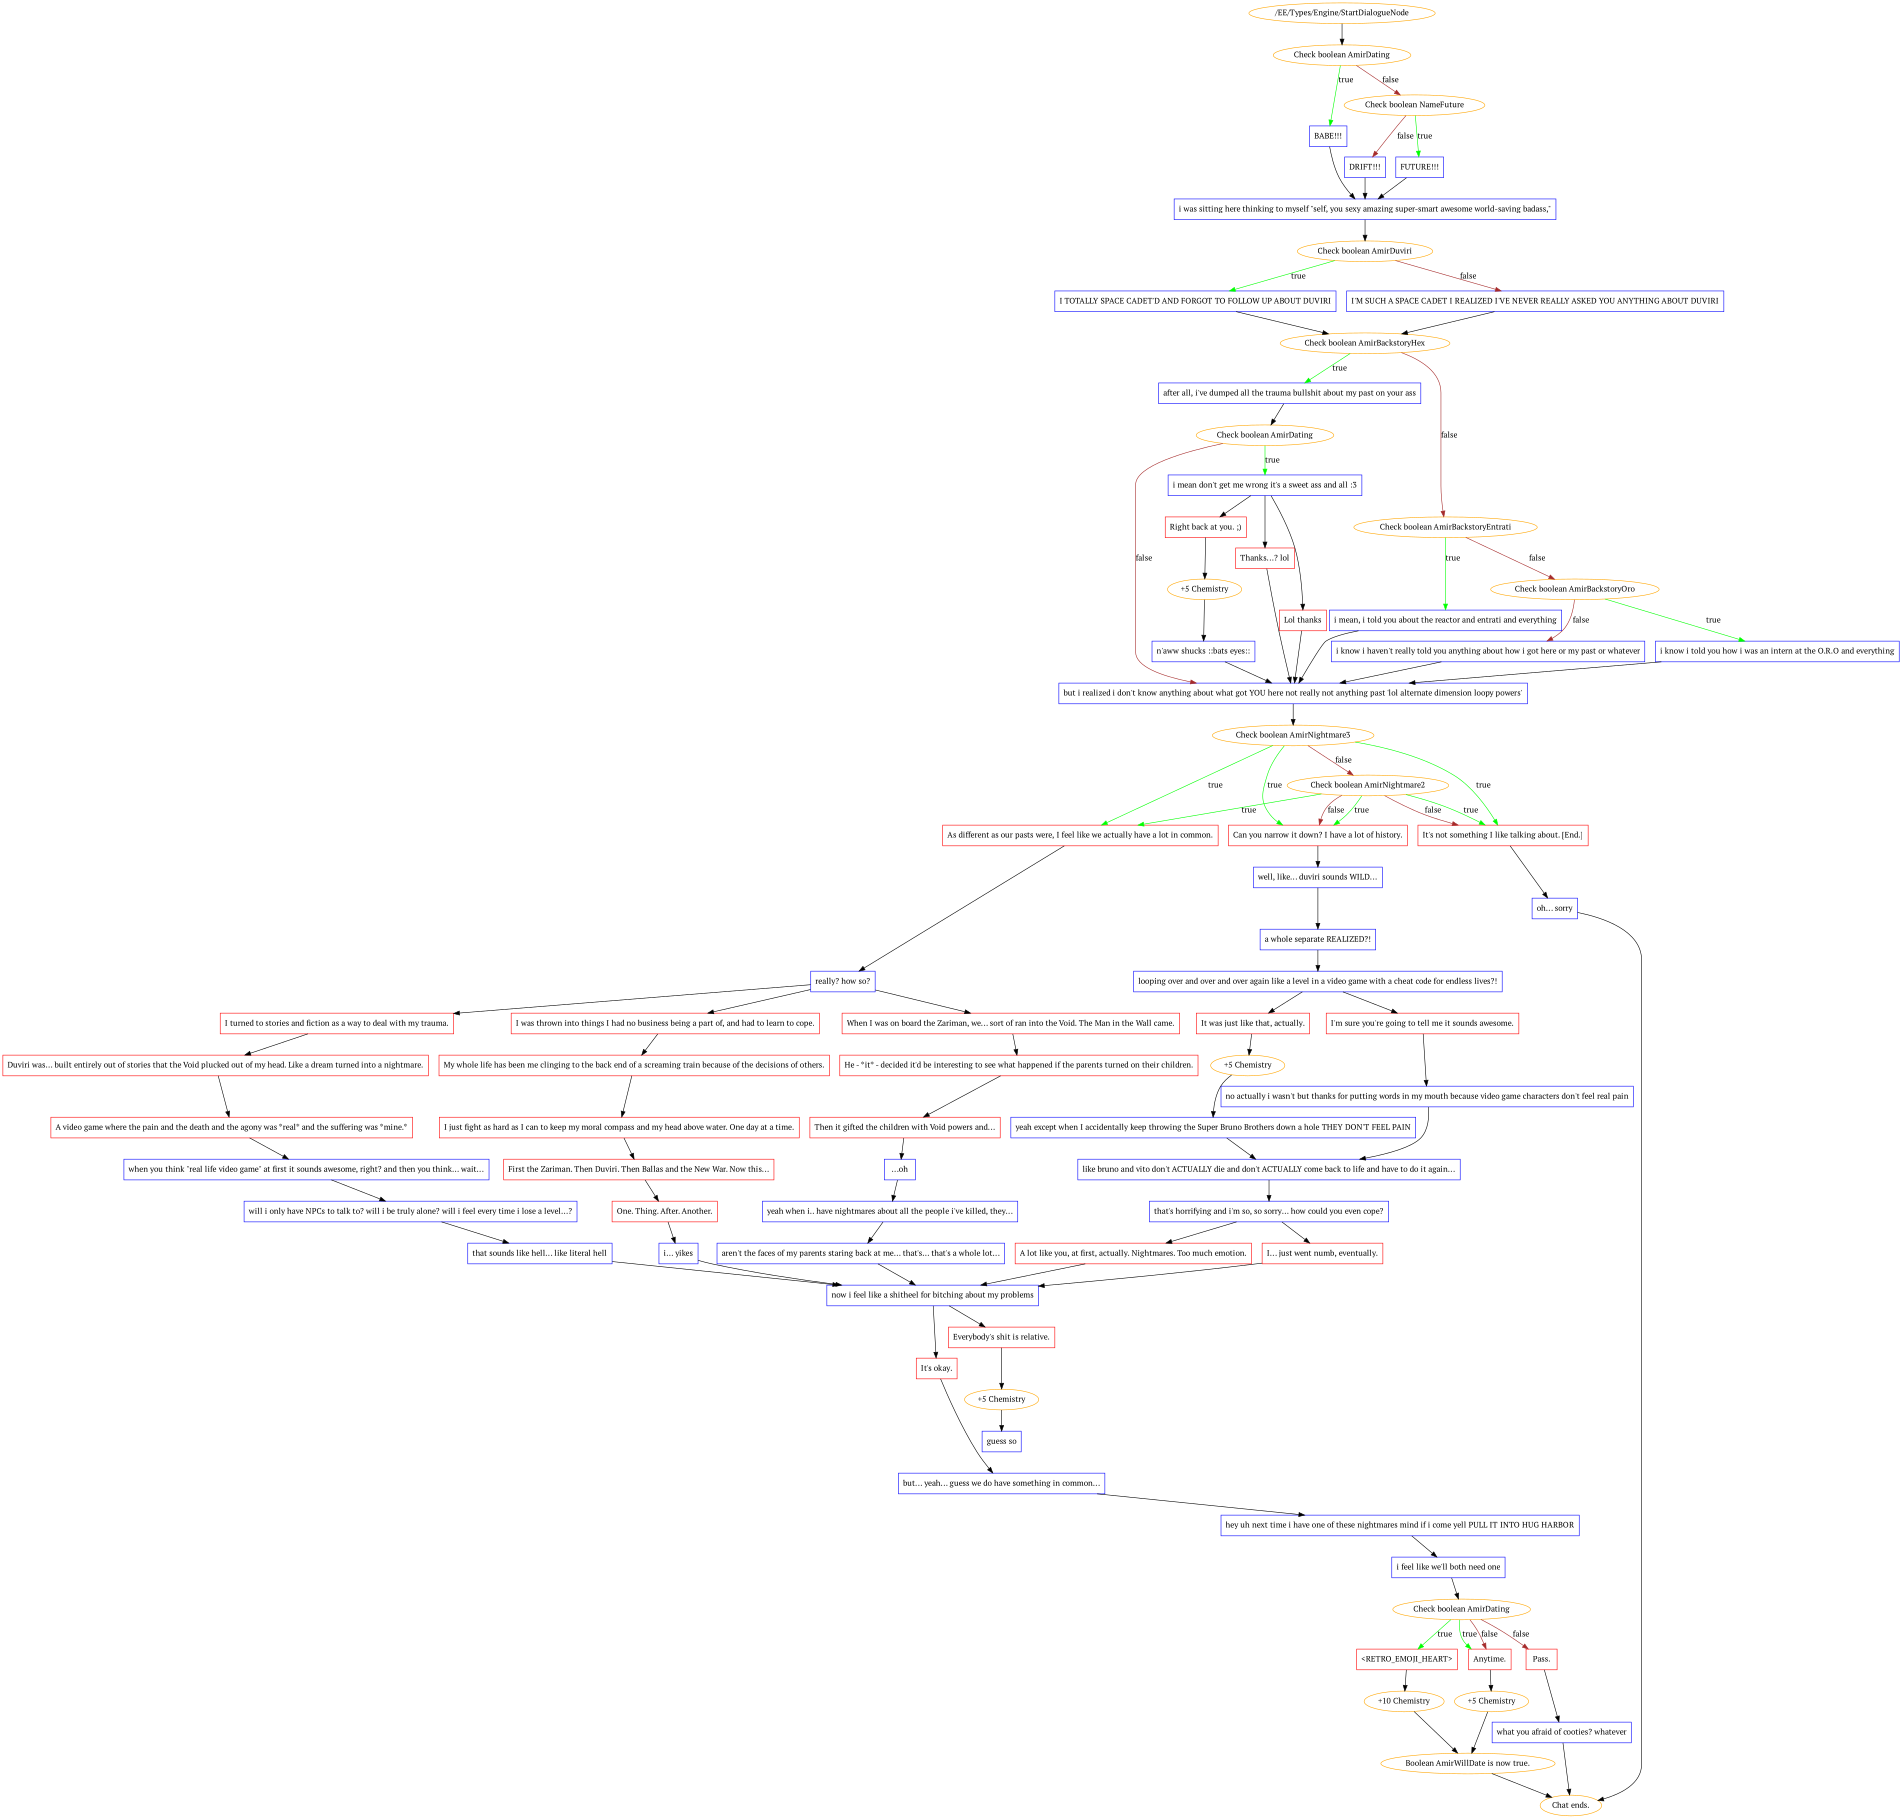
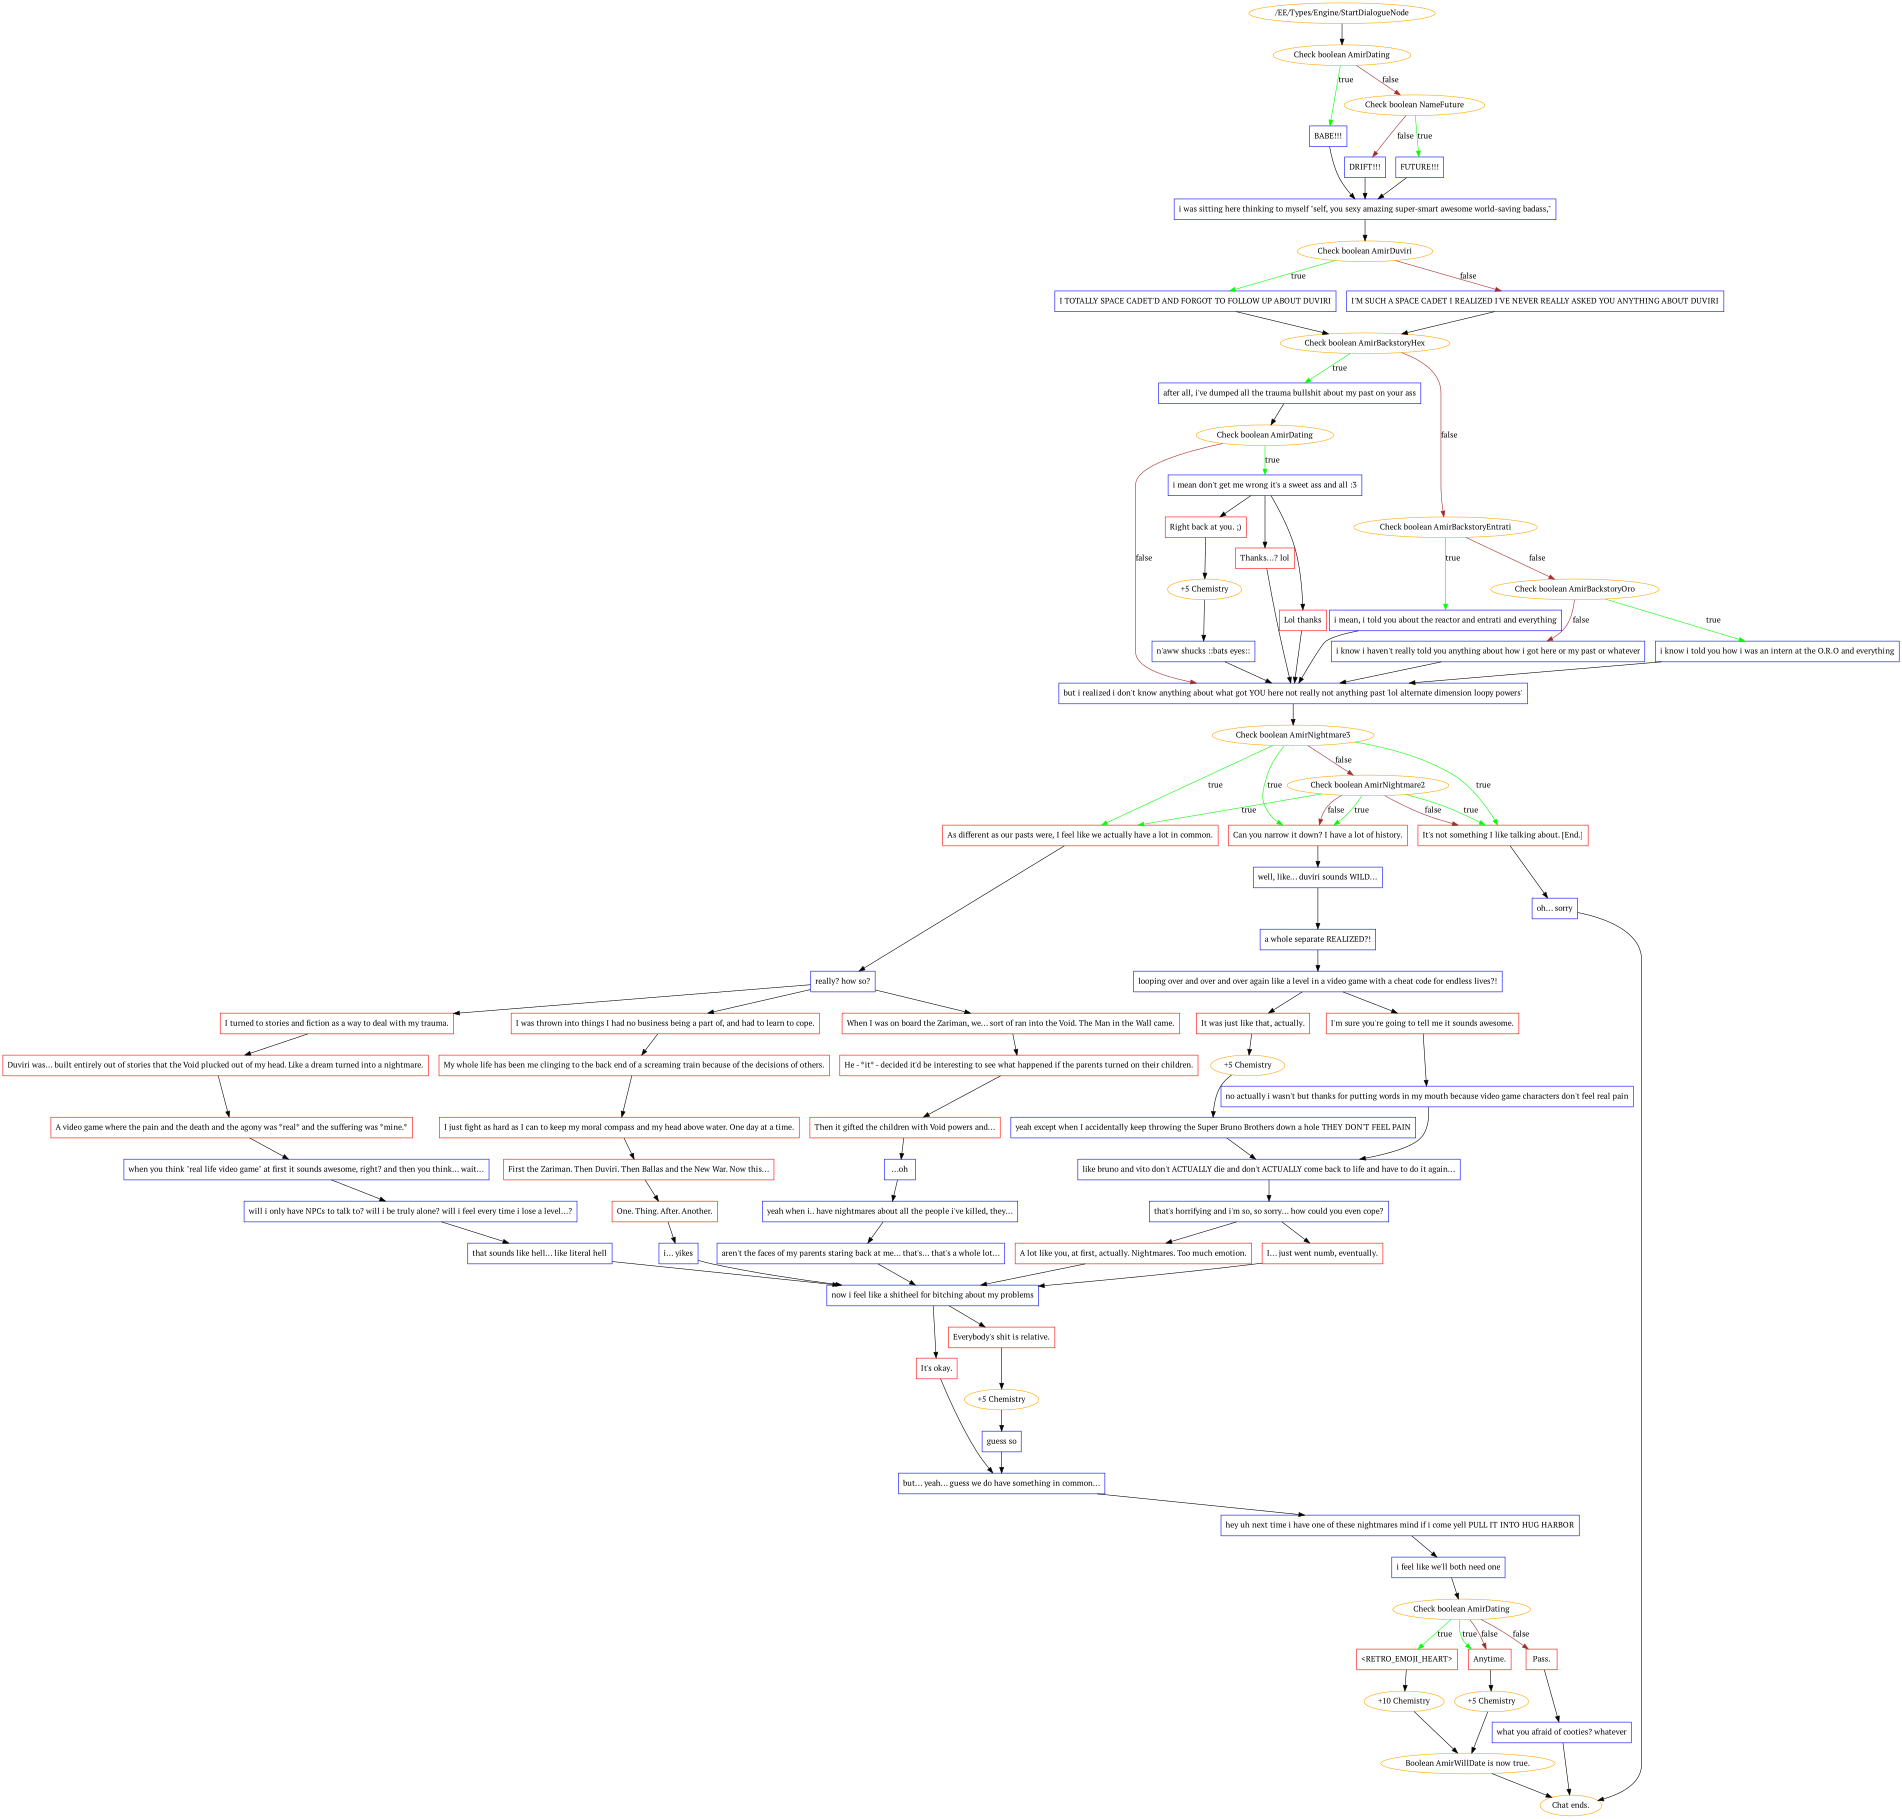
edge "guess so" -> "but... yeah... guess we do have something in common...": added
